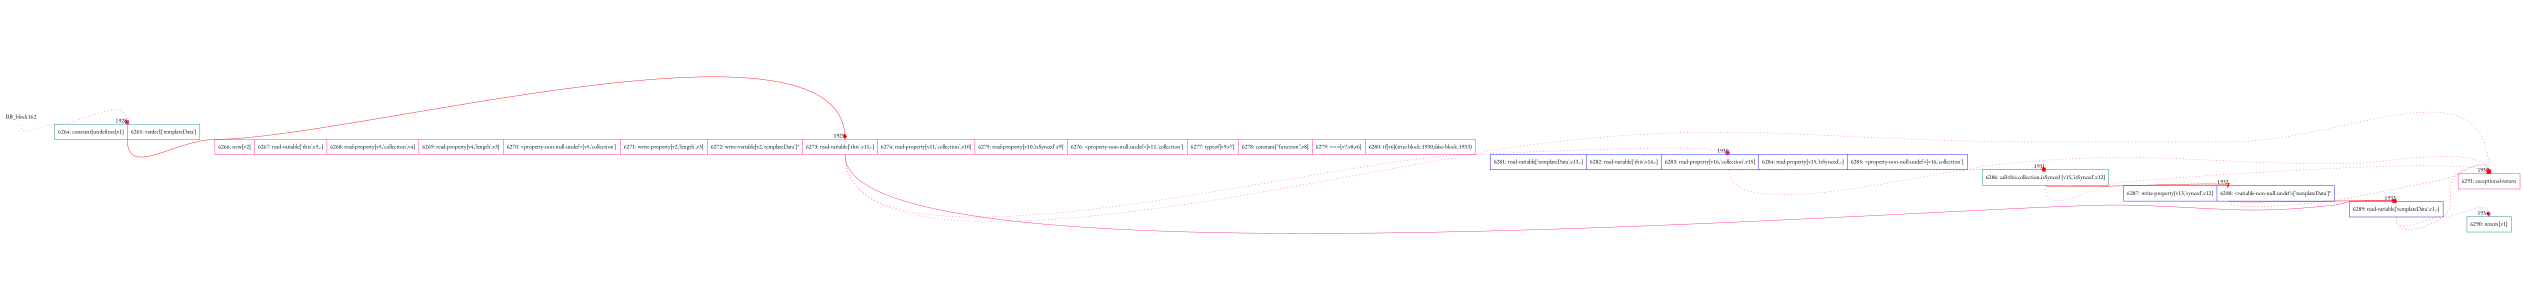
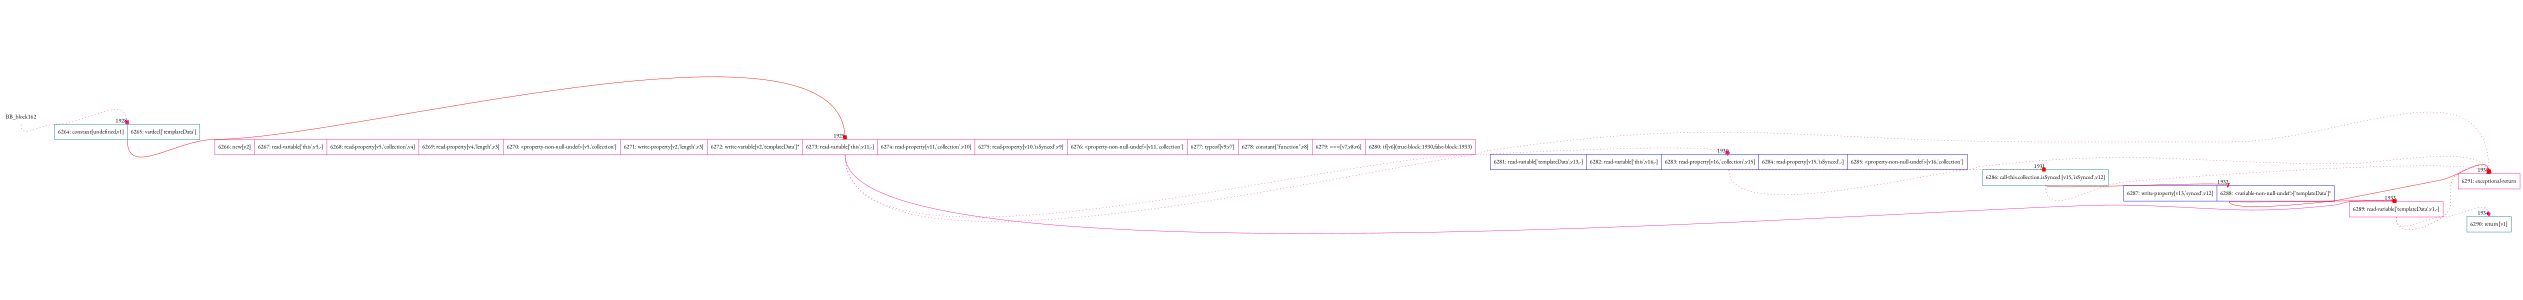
edge "6264: constant[undefined,v1]" -> "6266: new[v2]": arrowhead diamond -> box
edge "6287: write-property[v13,'synced',v12]" -> "6291: exceptional-return": style dotted -> solid
node "6289: read-variable['templateData',v1,-]": color blue -> deeppink
